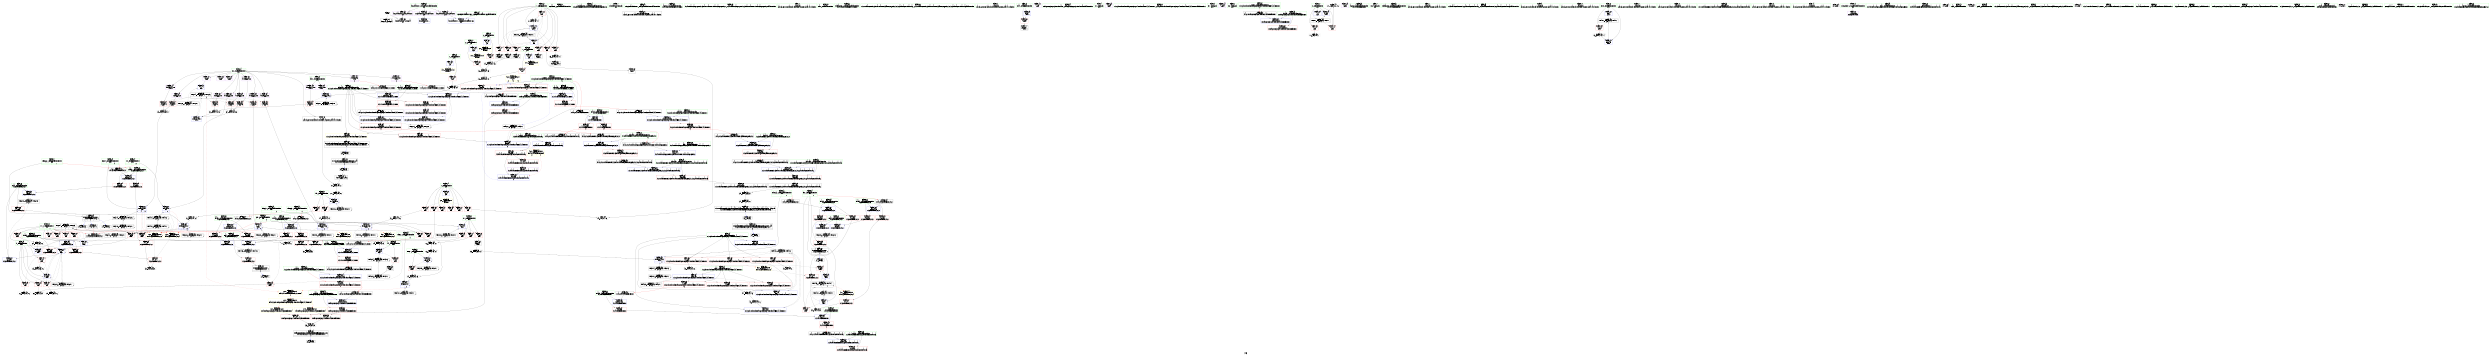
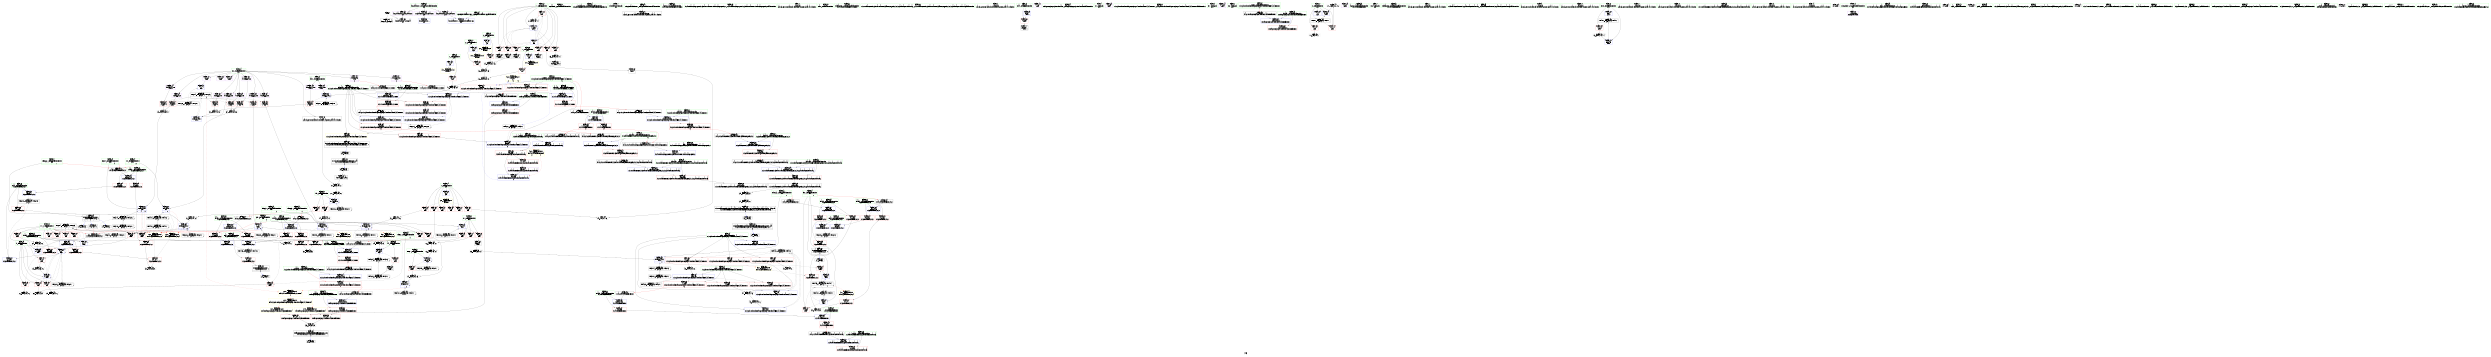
node "NodeID: 492": removed
